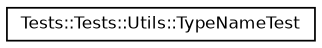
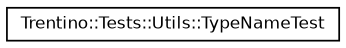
node "Tests::Tests::Utils::TypeNameTest": label "Tests::Tests::Utils::TypeNameTest" -> "Trentino::Tests::Utils::TypeNameTest"
